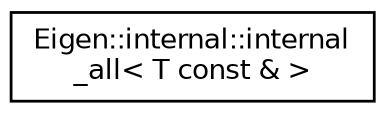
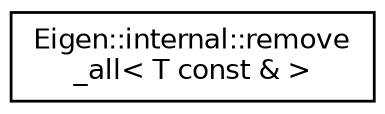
node "Eigen::internal::internal _all< T const & >": label "Eigen::internal::internal _all< T const & >" -> "Eigen::internal::remove _all< T const & >"
